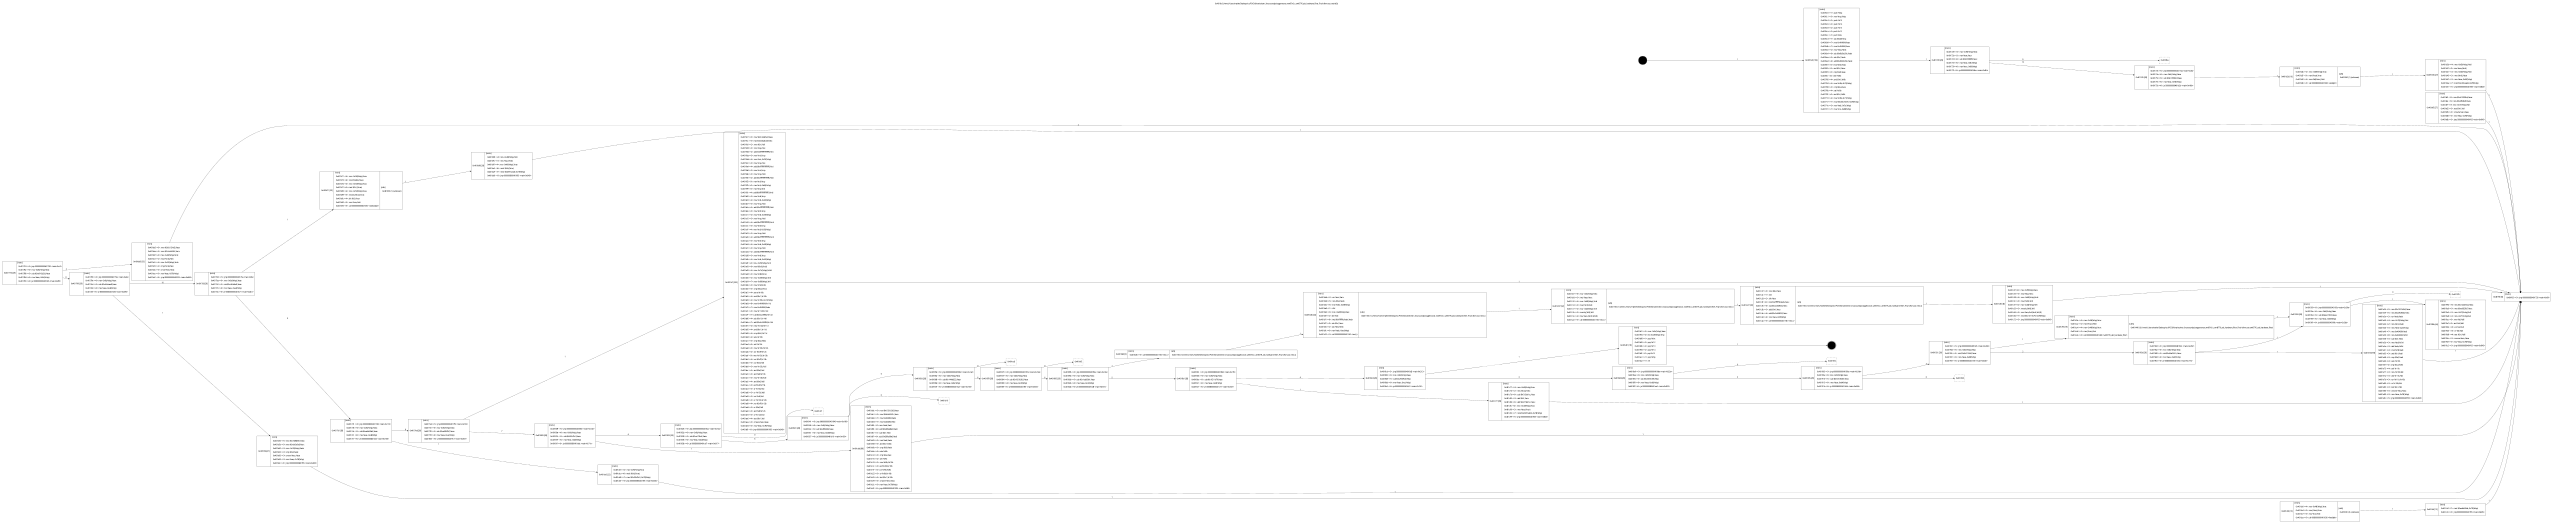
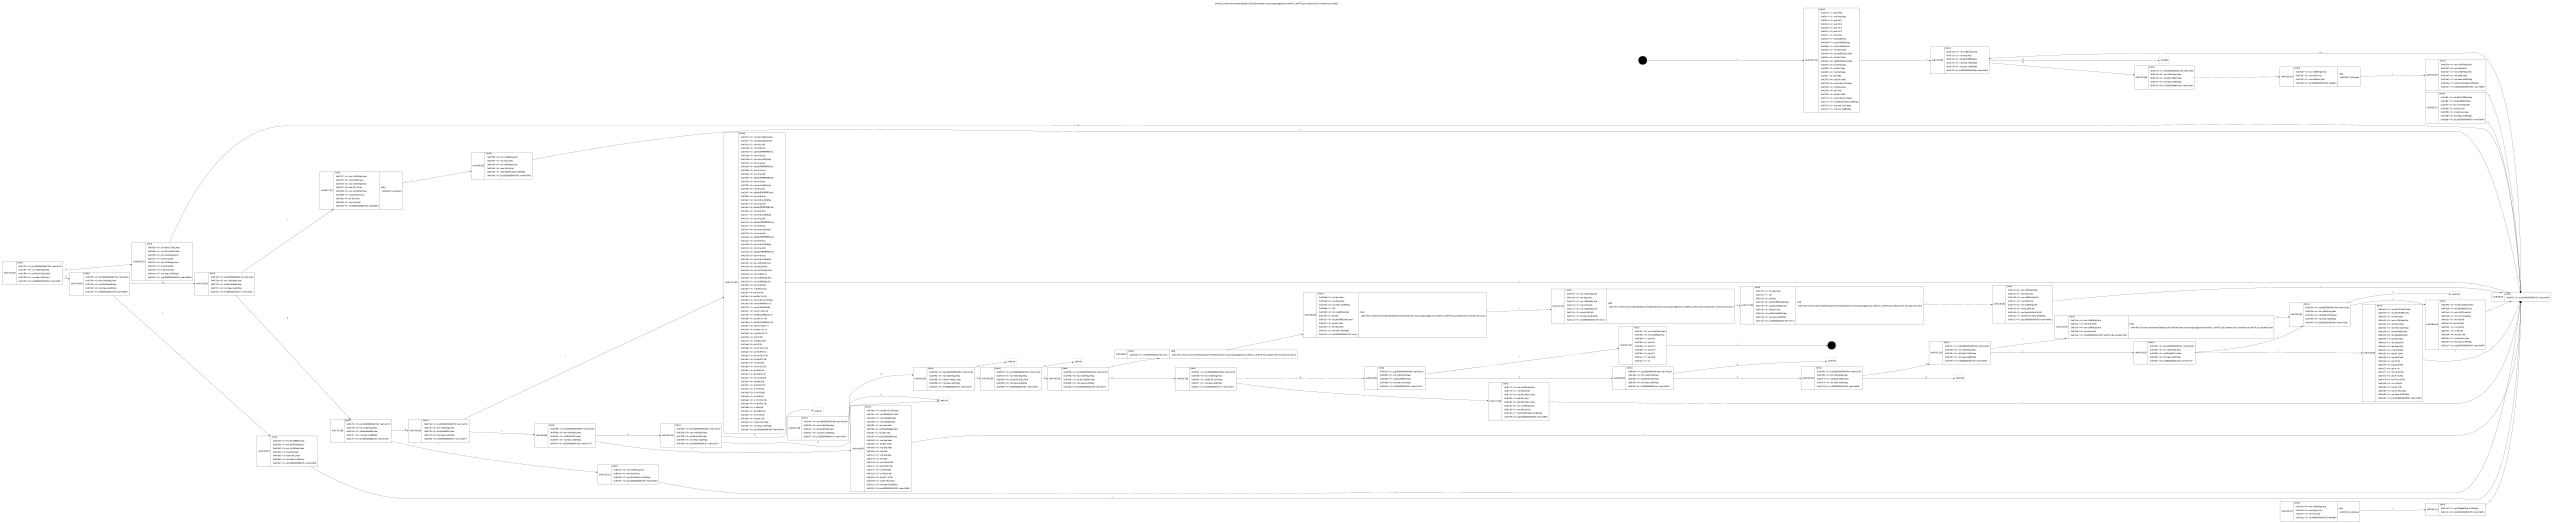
edge "0x401f05 [5]" -> "0x401728 [29]": added, label "14"
edge "0x40199b [44]" -> "0x401f05 [5]": added, label "1"
edge "0x401825 [28]" -> "0x401841 [28]": now "0x401825 [28]" -> "0x401b10"
